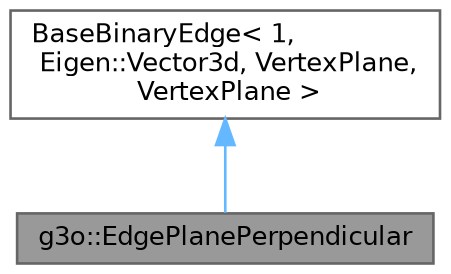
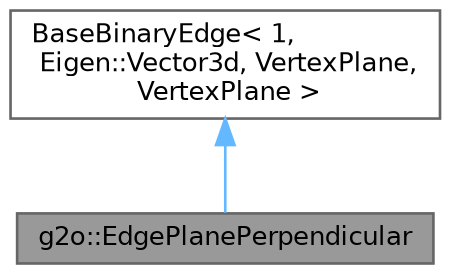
node "g3o::EdgePlanePerpendicular": label "g3o::EdgePlanePerpendicular" -> "g2o::EdgePlanePerpendicular"
